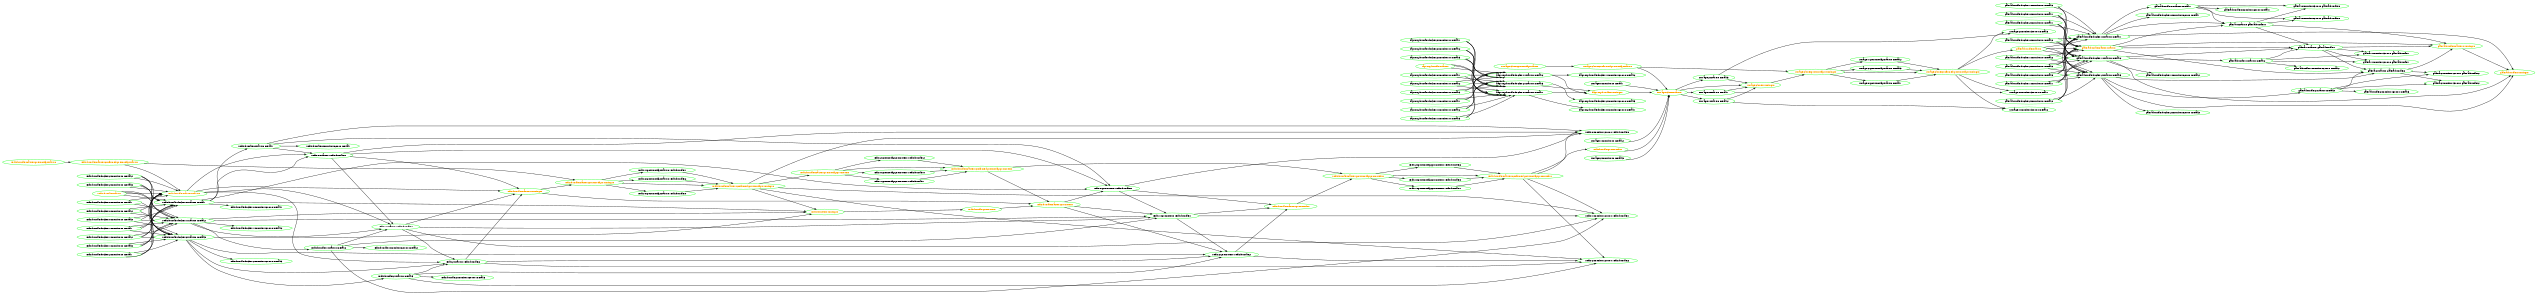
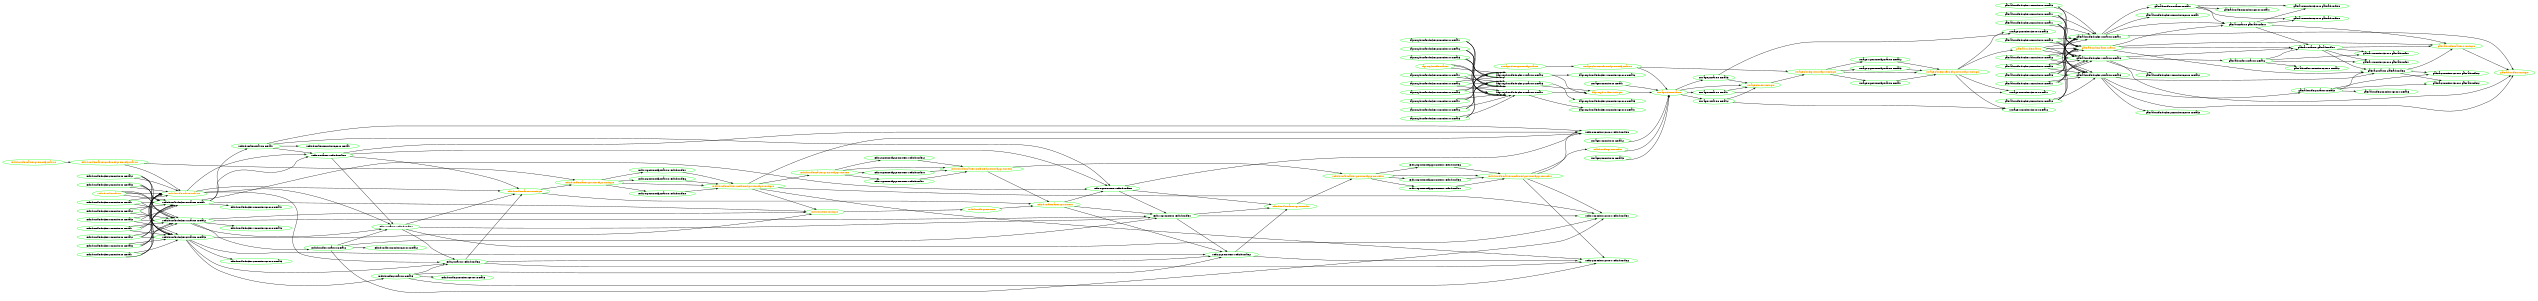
edge "redis-bundle-docker-0_monitor_0 metal-1" -> "redis-bundle-docker-0_start_0 metal-1": added
